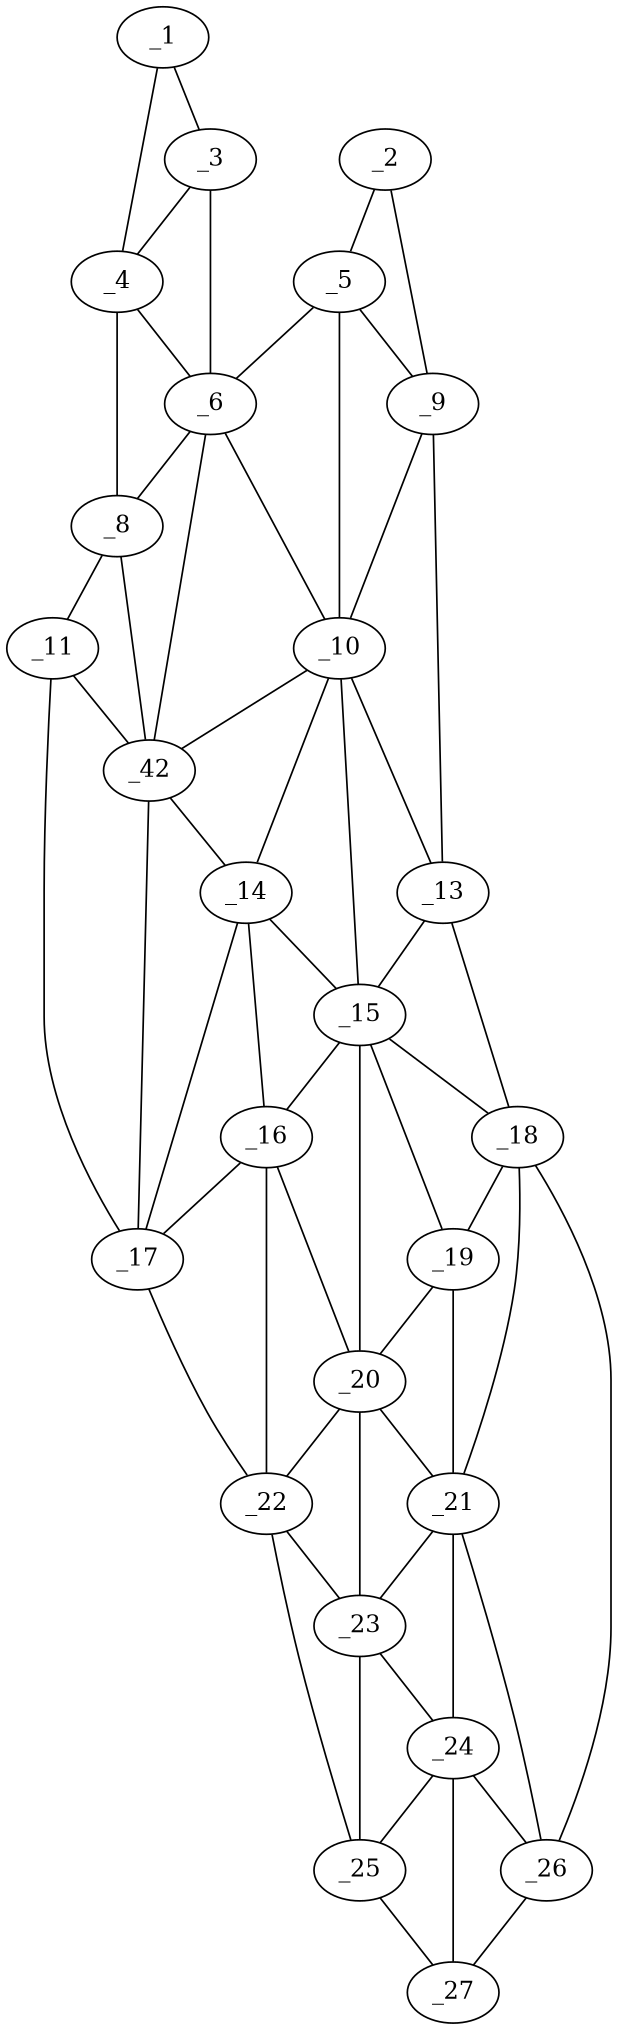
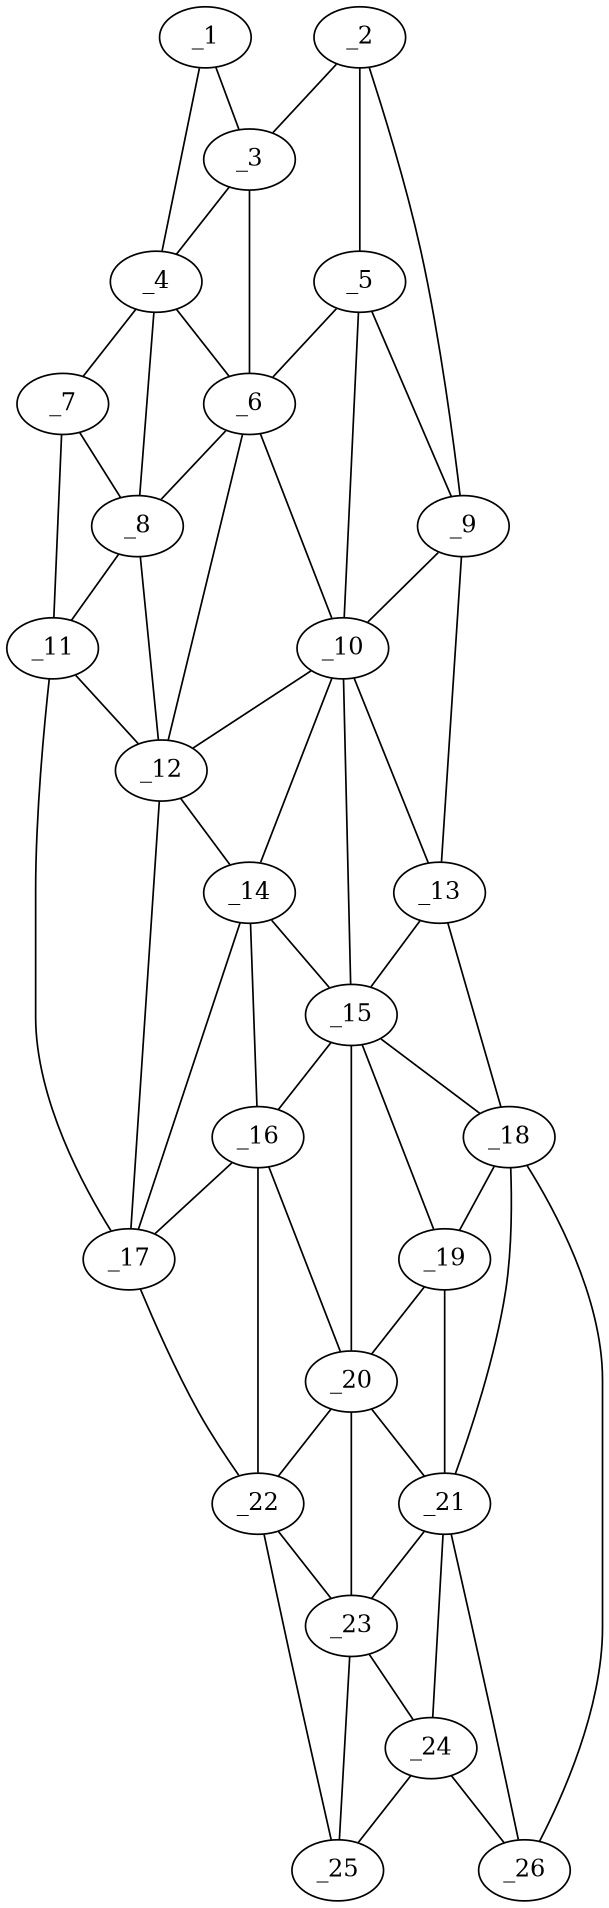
edge "_2" -- "_3": added
node "_7": added
node "_42": label "_42" -> "_12"
node "_27": removed
